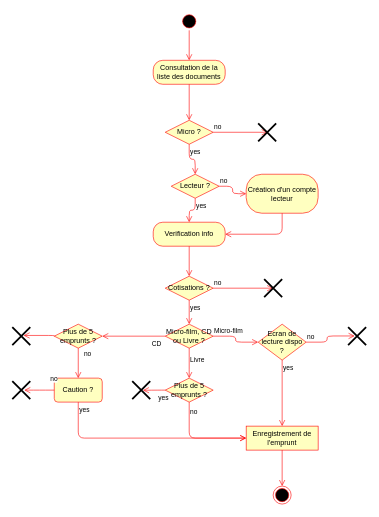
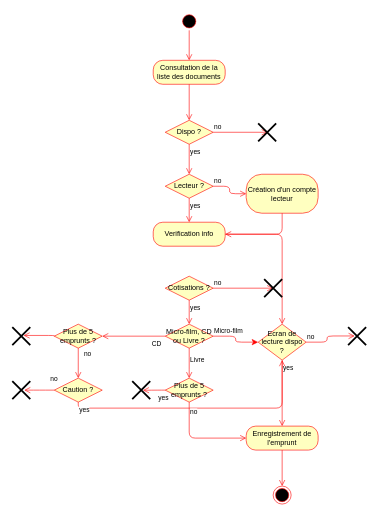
node "Micro ?": label "Micro ?" -> "Dispo ?"
node "Lecteur ?": moved (195, 186) -> (189, 186)
edge "Verification info" -> "Cotisations ?": now "Verification info" -> "Ecran de lecture dispo ?"
edge "Micro-film, CD ou Livre ?" -> "Ecran de lecture dispo ?": arrowhead open -> classic
node "Caution ?": shape rounded rectangle -> diamond
edge "Caution ?" -> "Enregistrement de l'emprunt": now "Caution ?" -> "Ecran de lecture dispo ?"
node "Enregistrement de l'emprunt": shape rectangle -> rounded rectangle
